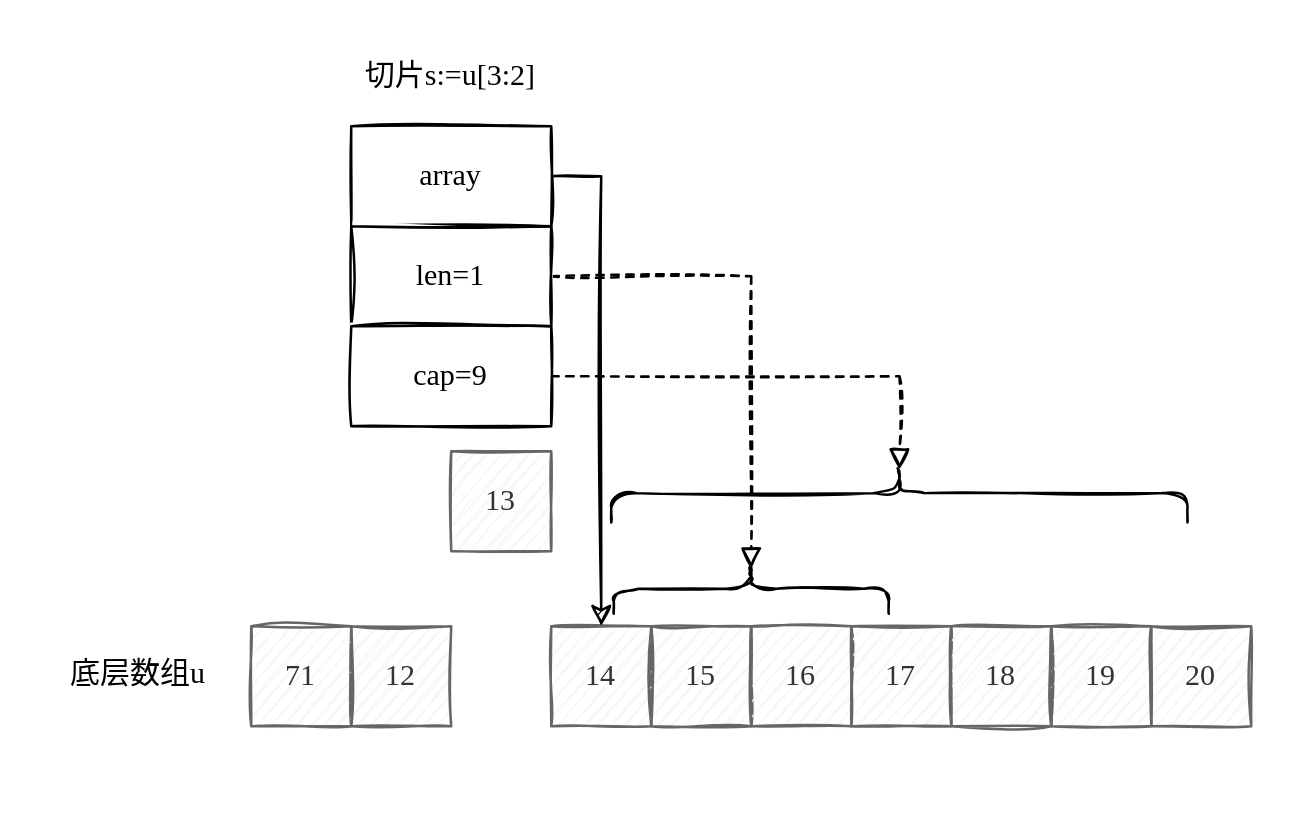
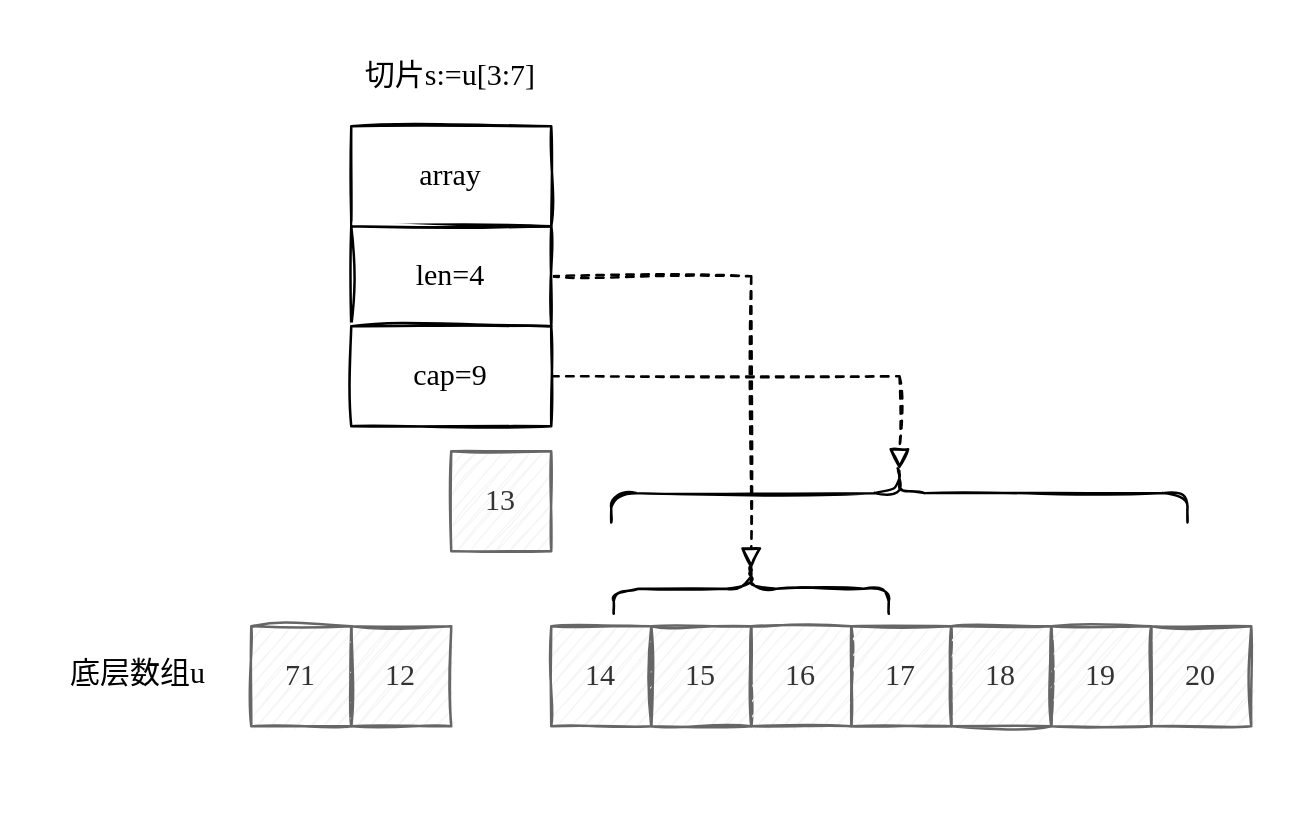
node "切片s:=u[3:2]": label "切片s:=u[3:2]" -> "切片s:=u[3:7]"
node "len=1": label "len=1" -> "len=4"
edge "array" -> "14": removed
